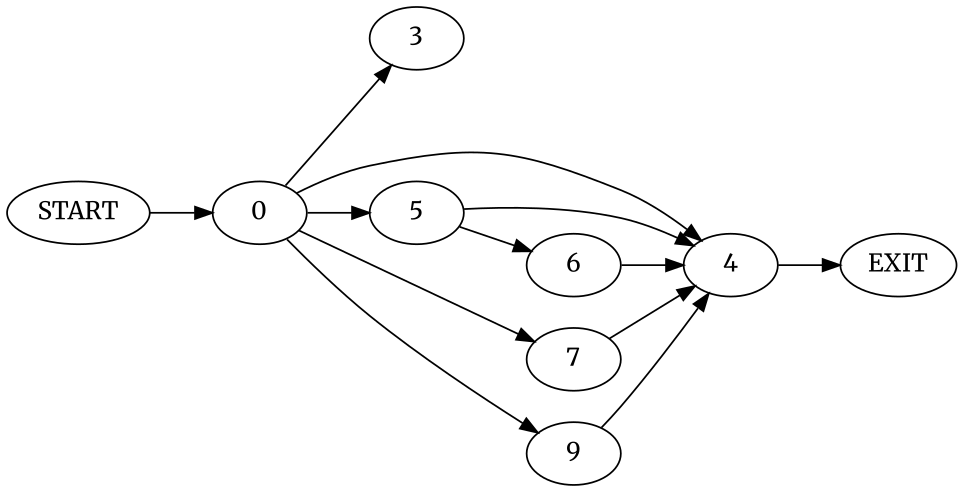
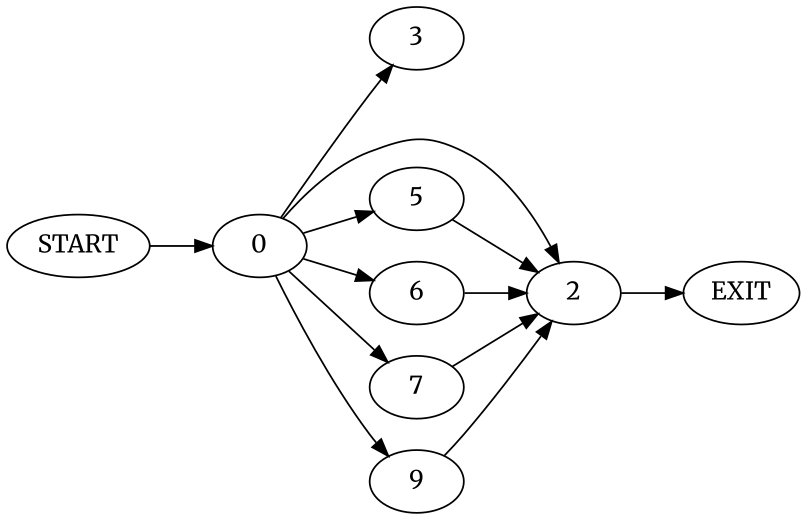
edge "5" -> "6": now "0" -> "6"
node "4": label "4" -> "2"
